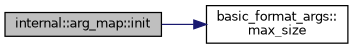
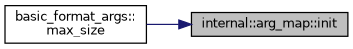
edge "internal::arg_map::init" -> "basic_format_args:: max_size": reversed
